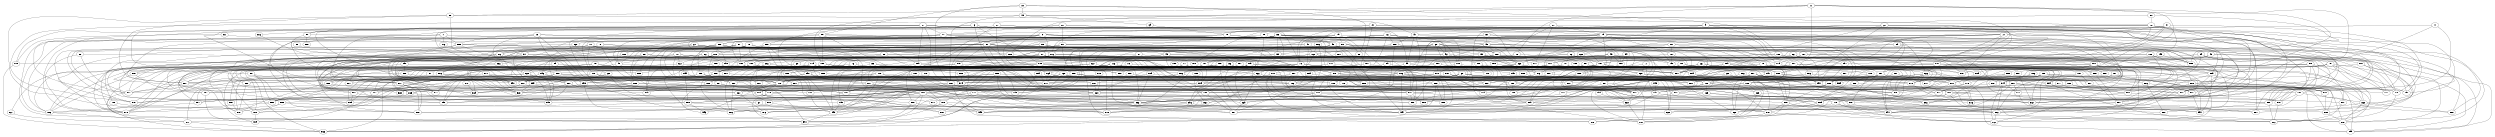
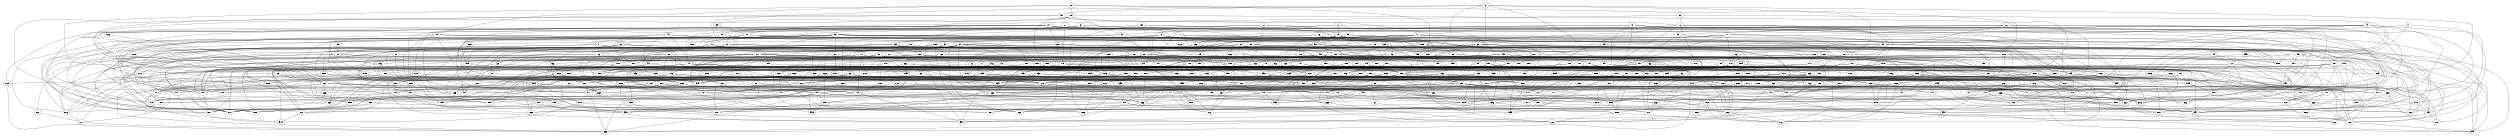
node "82": removed
node "372": added
